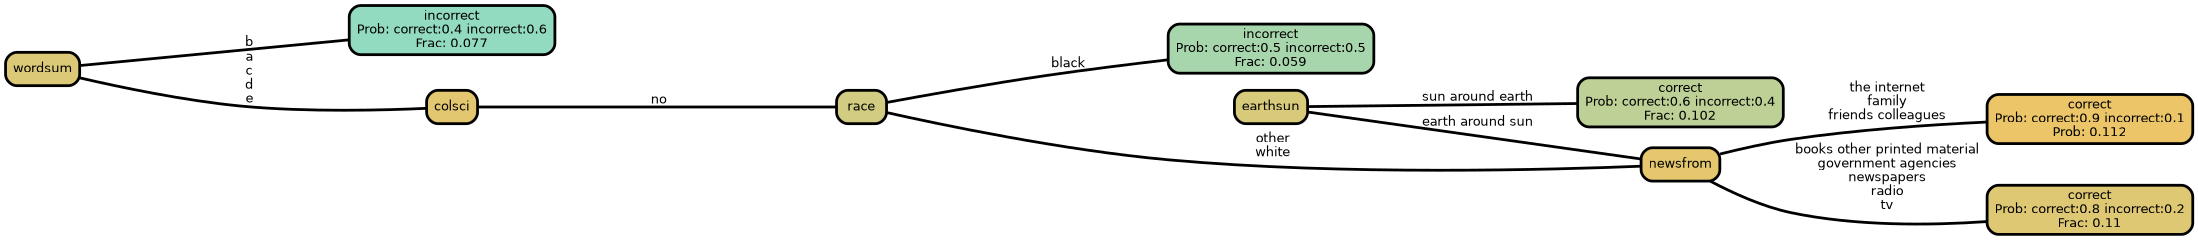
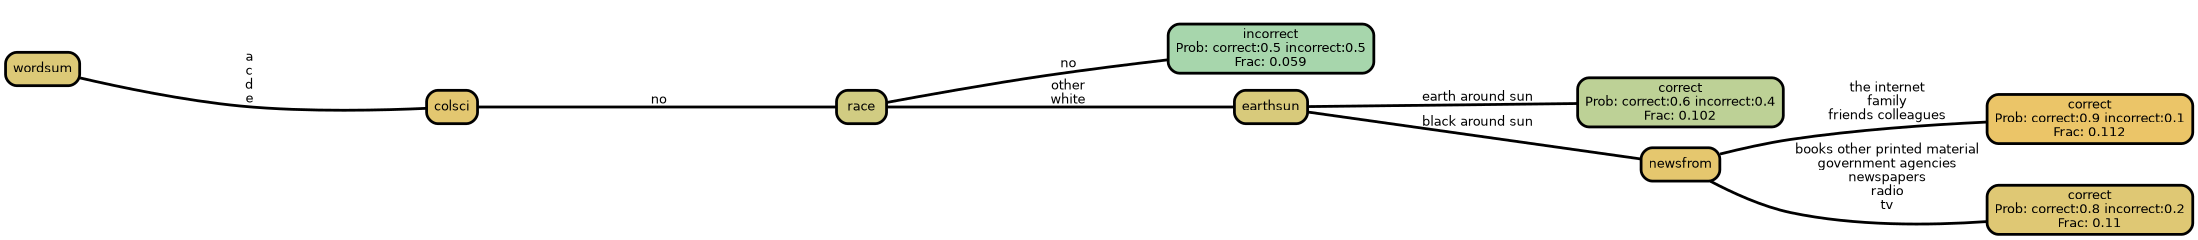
node "incorrect Prob: correct:0.4 incorrect:0.6 Frac: 0.077": removed
edge "incorrect Prob: correct:0.5 incorrect:0.5 Frac: 0.059" -- "race": label " black" -> " no"
edge "correct Prob: correct:0.6 incorrect:0.4 Frac: 0.102" -- "earthsun": label " sun around earth" -> " earth around sun"
node "correct Prob: correct:0.9 incorrect:0.1 Prob: 0.112": label "correct Prob: correct:0.9 incorrect:0.1 Prob: 0.112" -> "correct Prob: correct:0.9 incorrect:0.1 Frac: 0.112"
edge "earthsun" -- "newsfrom": label " earth around sun" -> " black around sun"
edge "race" -- "newsfrom": now "race" -- "earthsun"
